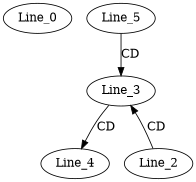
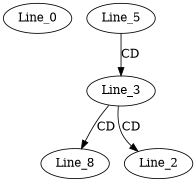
edge "Line_2" -> "Line_3": reversed
node "Line_4": label "Line_4" -> "Line_8"
